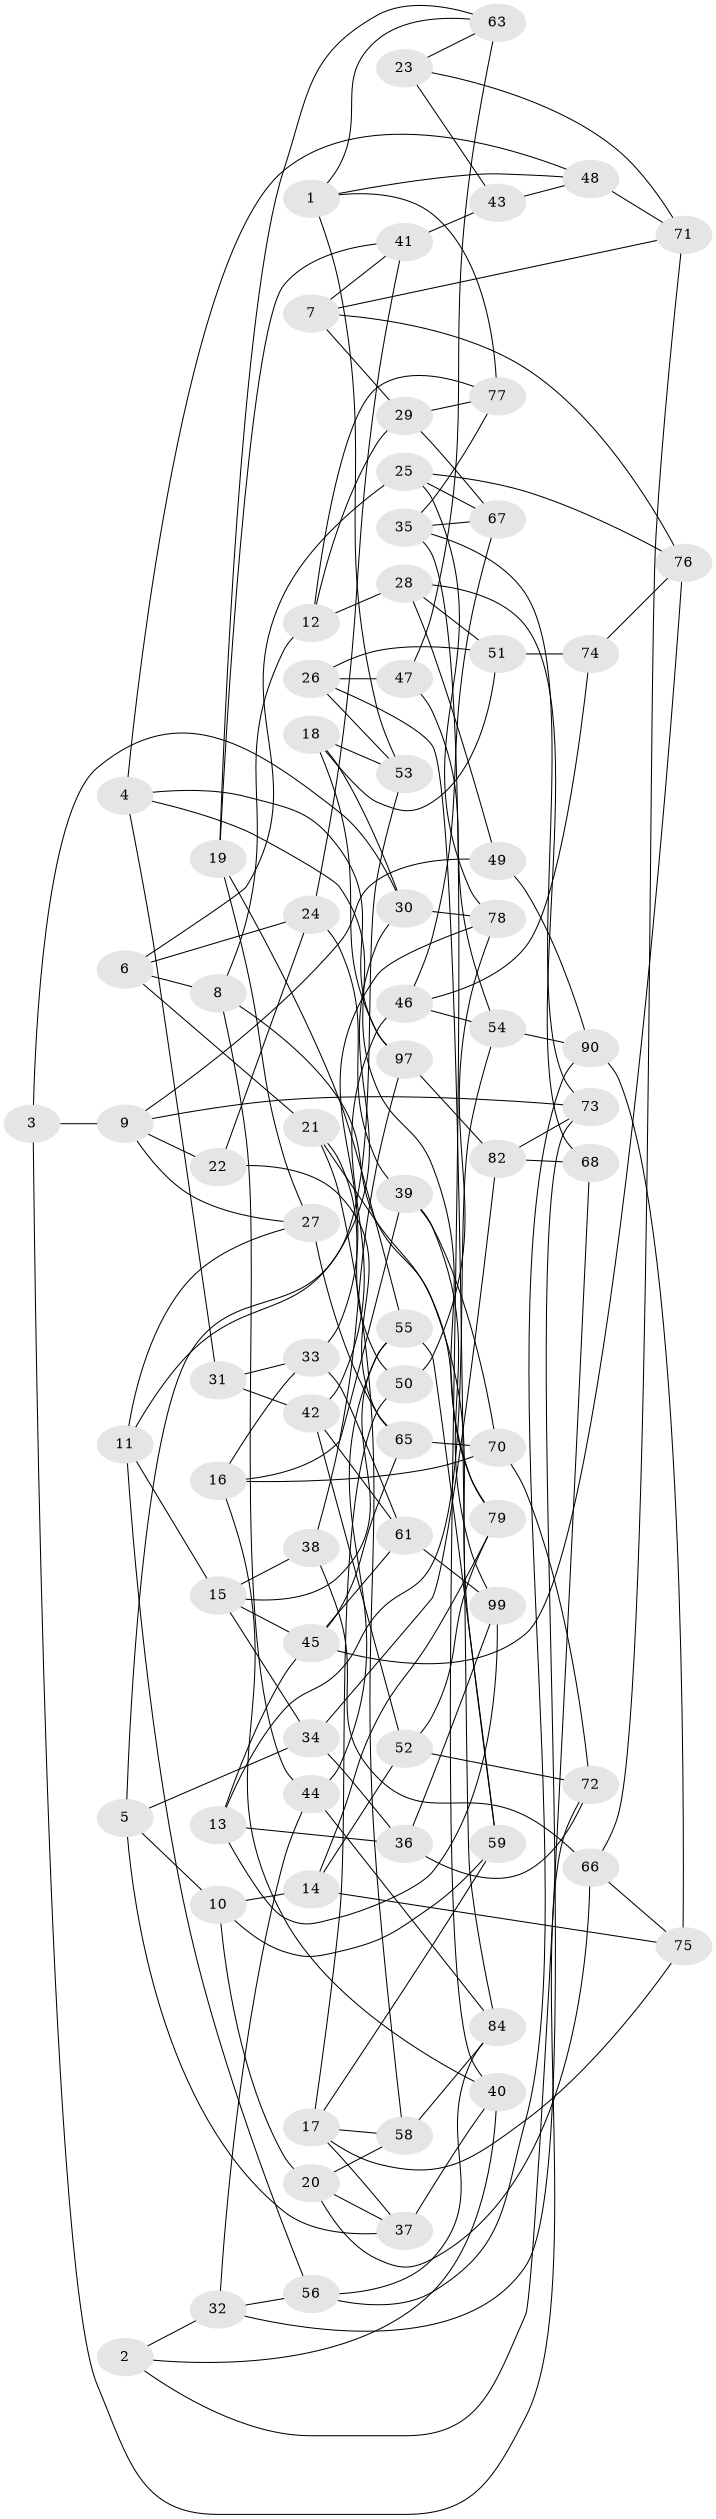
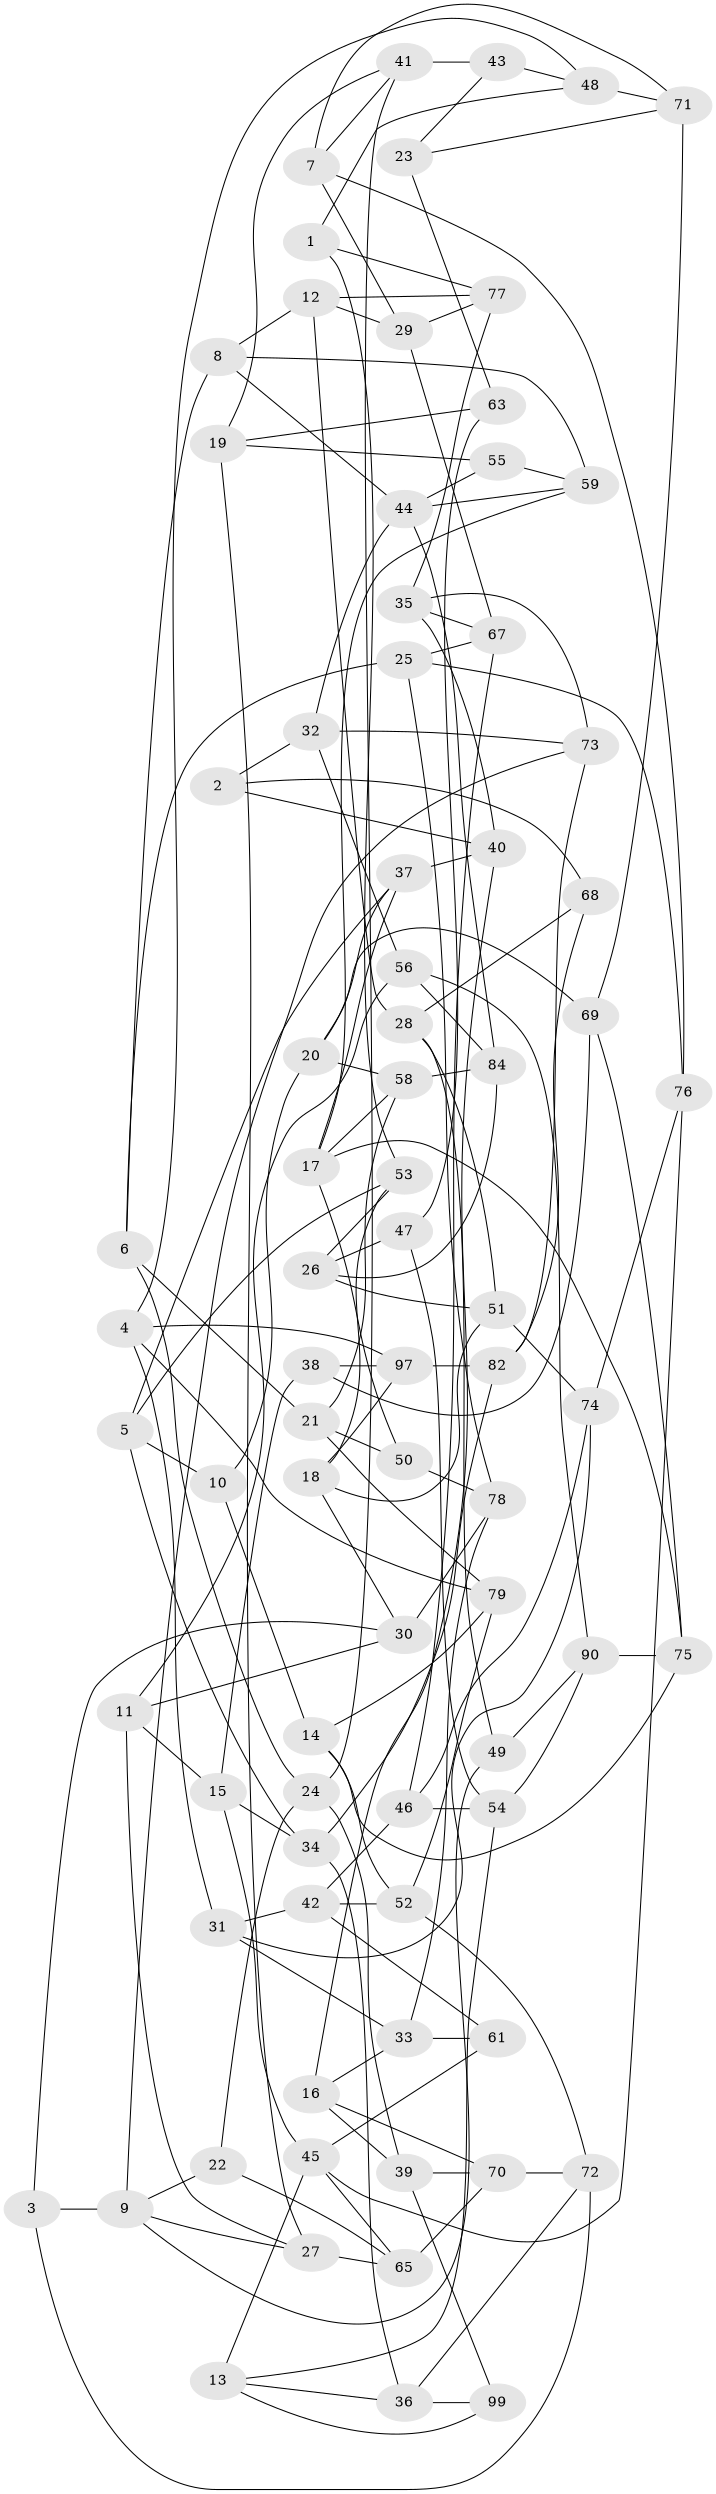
edge "63" -- "1": removed
edge "61" -- "99": removed
edge "55" -- "15": removed
edge "74" -- "31": added
node "66": label "66" -> "69"
edge "59" -- "10": now "59" -- "44"
